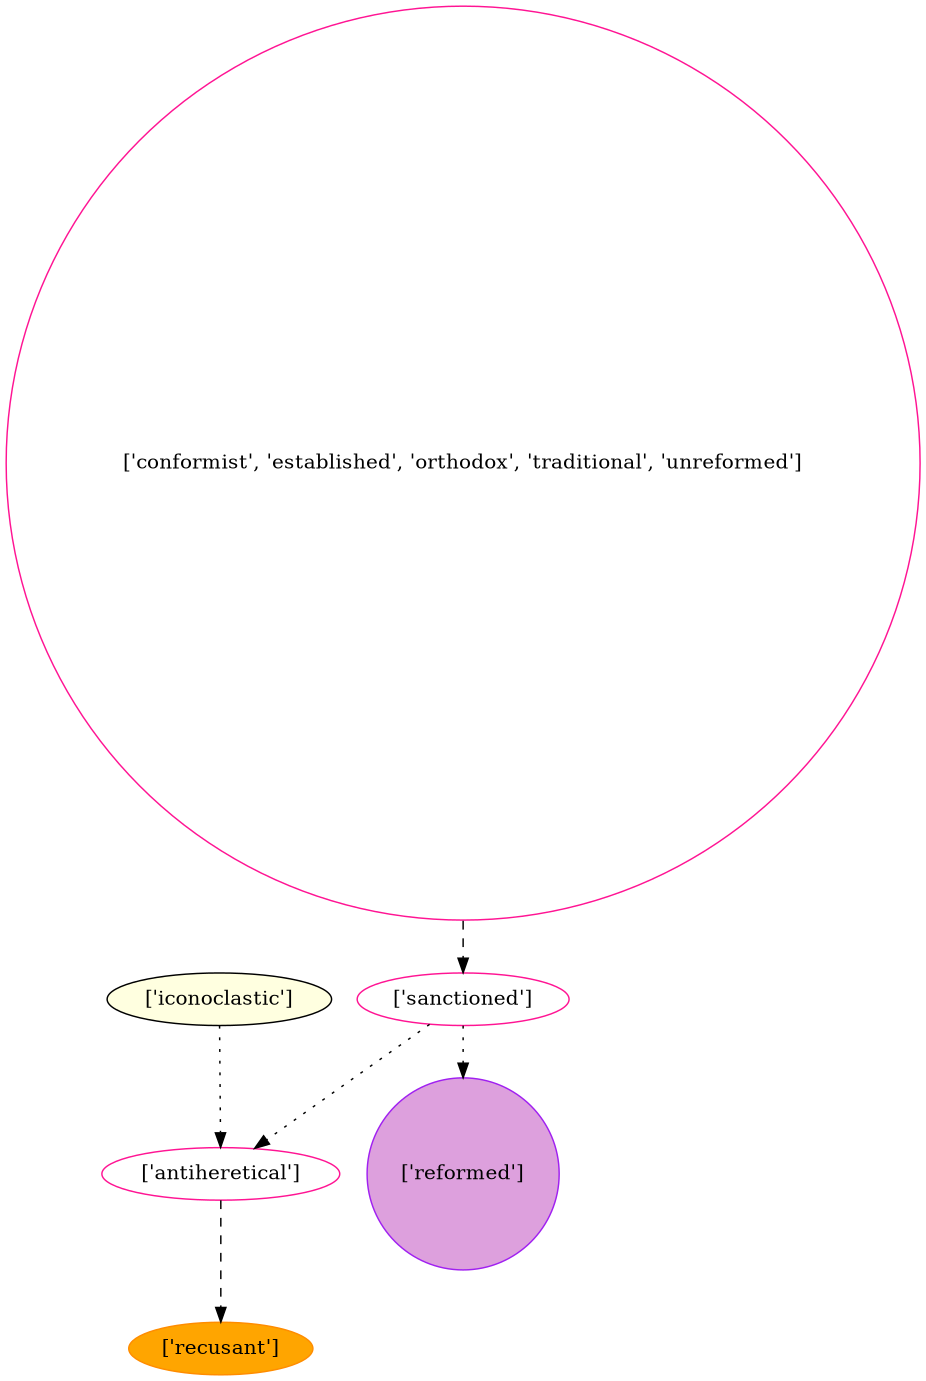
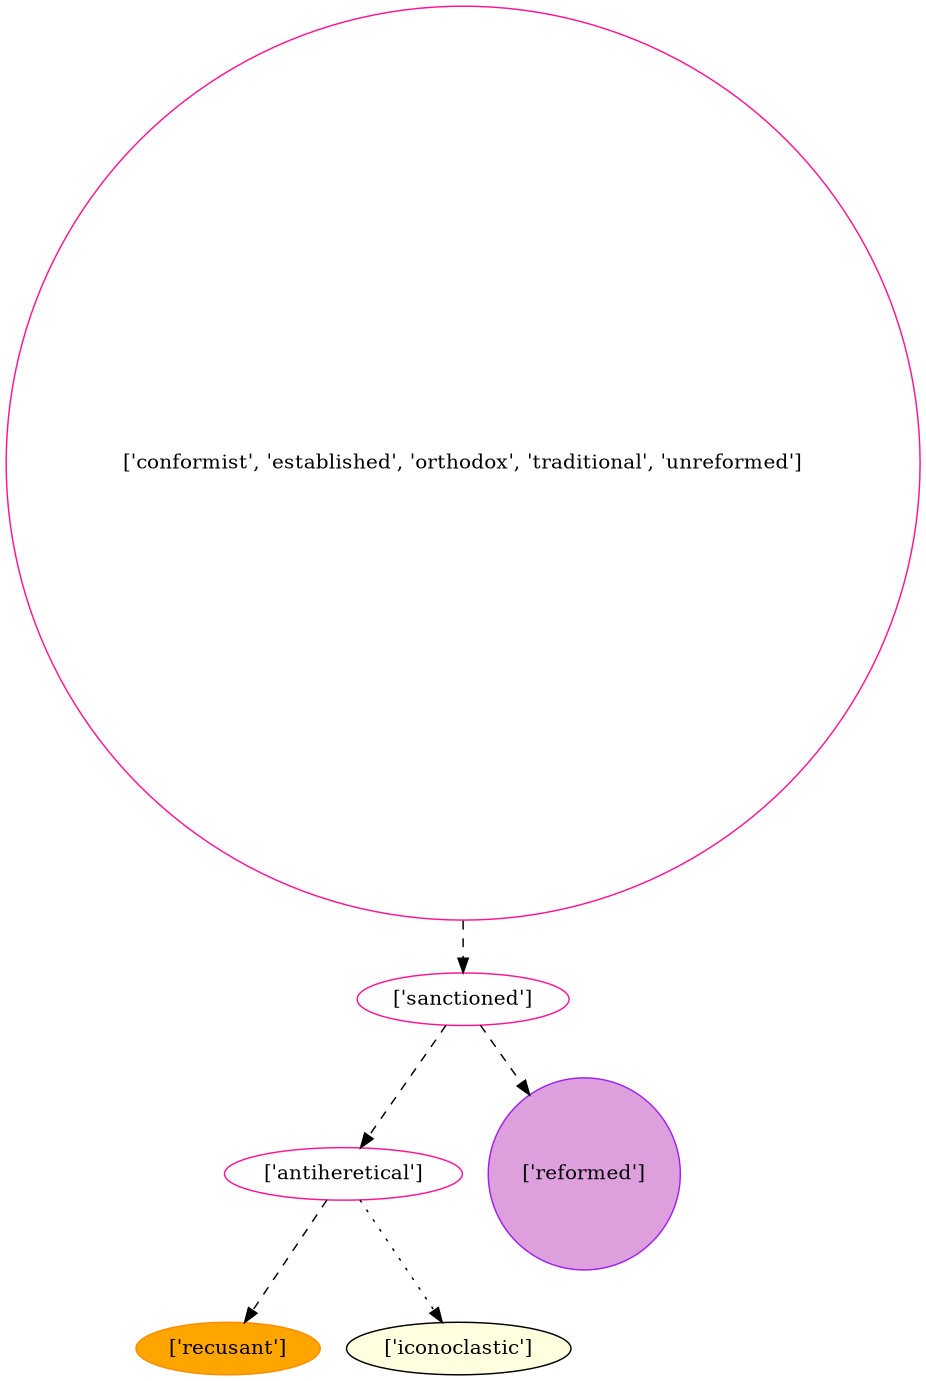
edge "['sanctioned']" -> "['reformed']": style dotted -> dashed
edge "['iconoclastic']" -> "['antiheretical']": reversed
edge "['sanctioned']" -> "['antiheretical']": style dotted -> dashed
